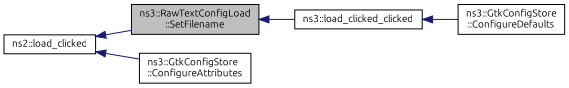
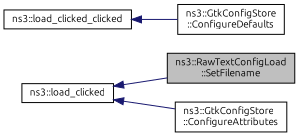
edge "ns3::load_clicked_clicked" -> "ns3::RawTextConfigLoad ::SetFilename": removed
node "ns2::load_clicked": label "ns2::load_clicked" -> "ns3::load_clicked"
